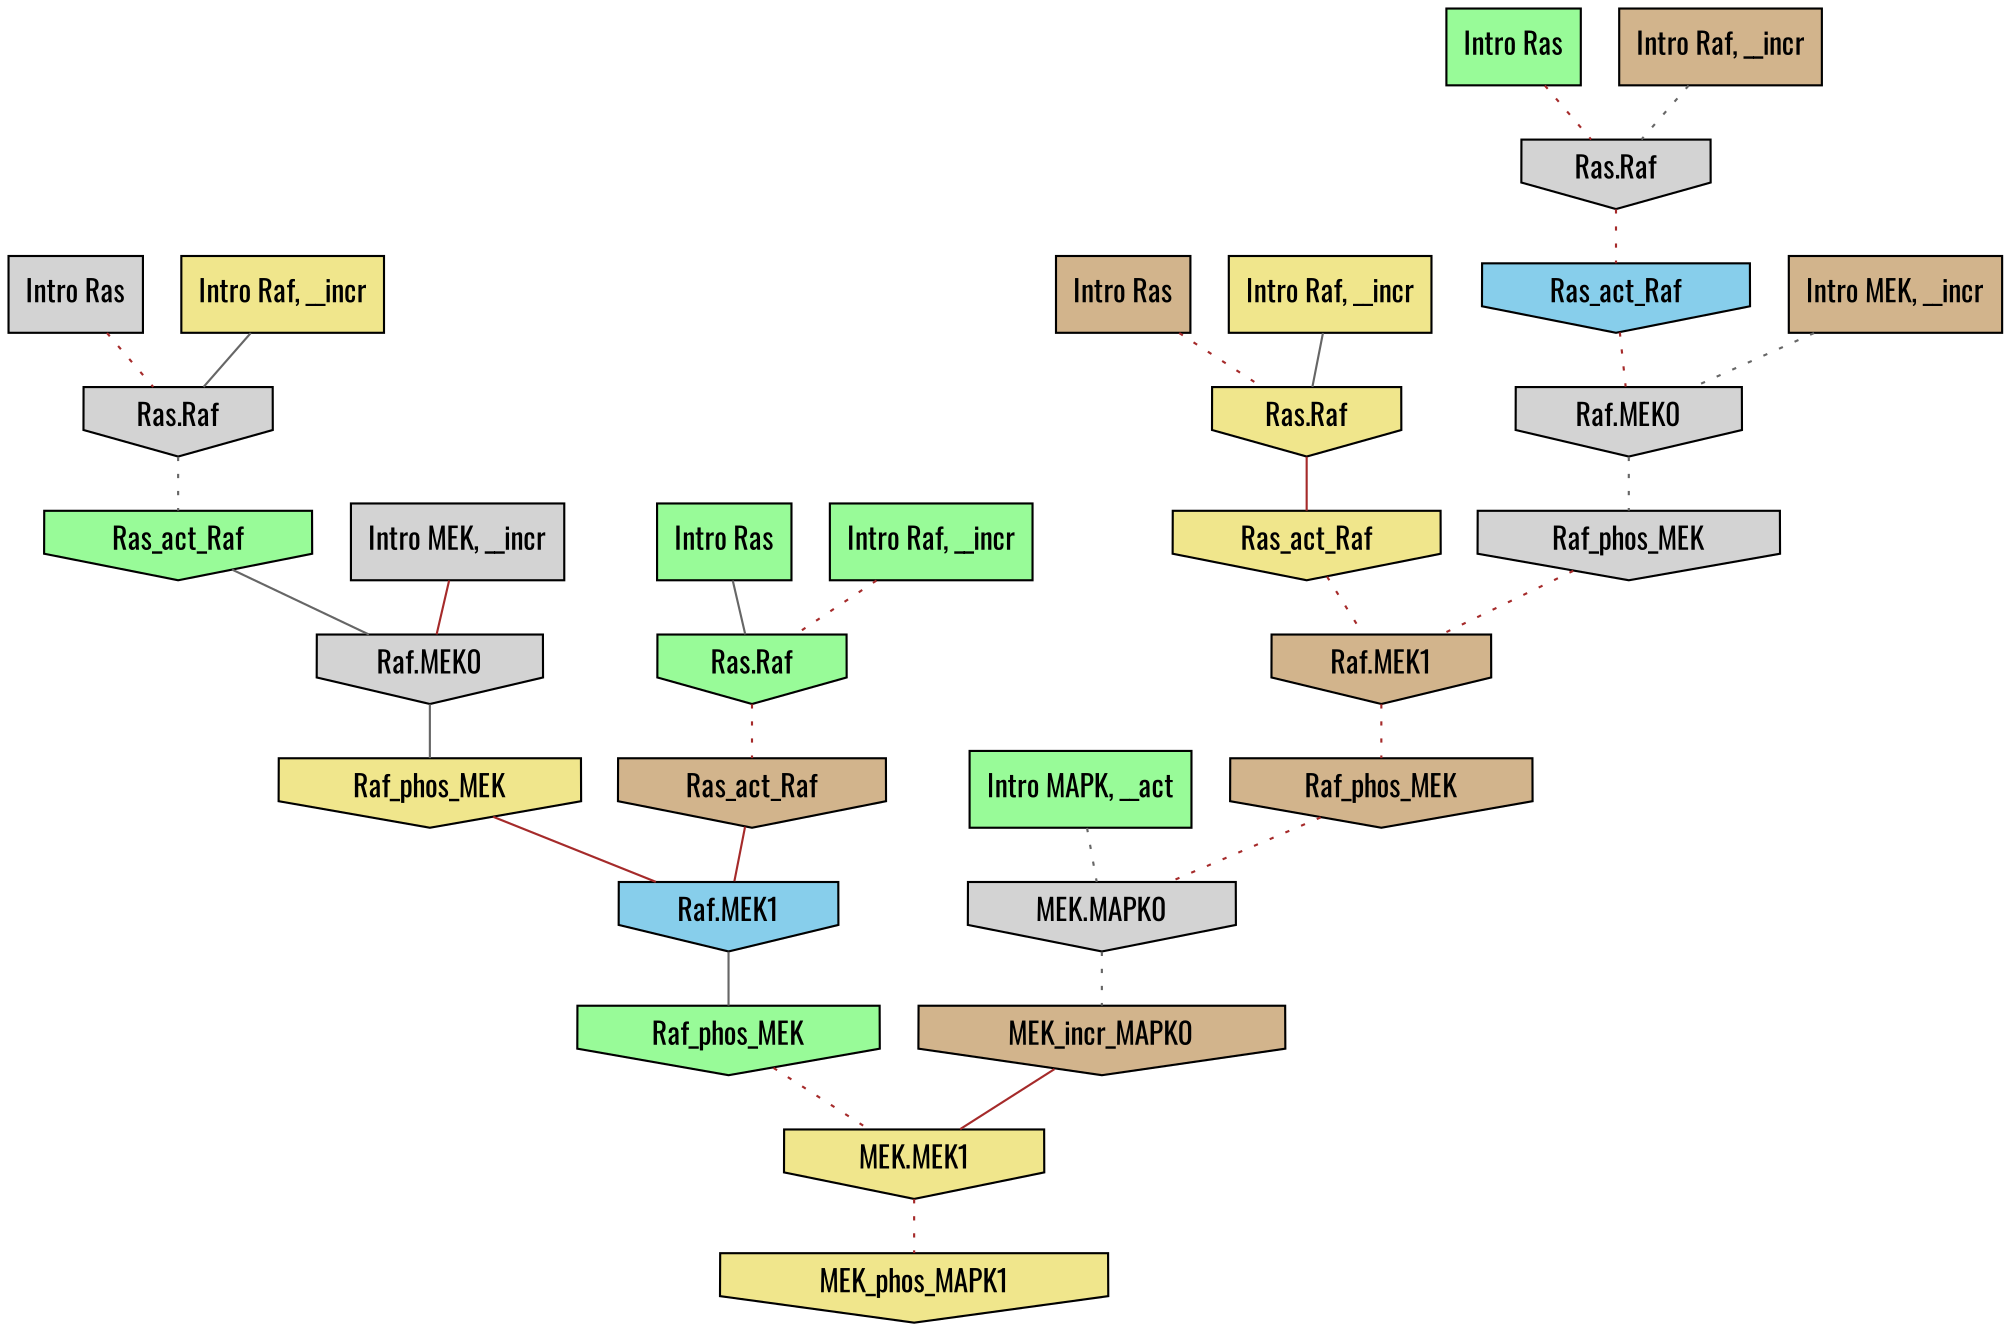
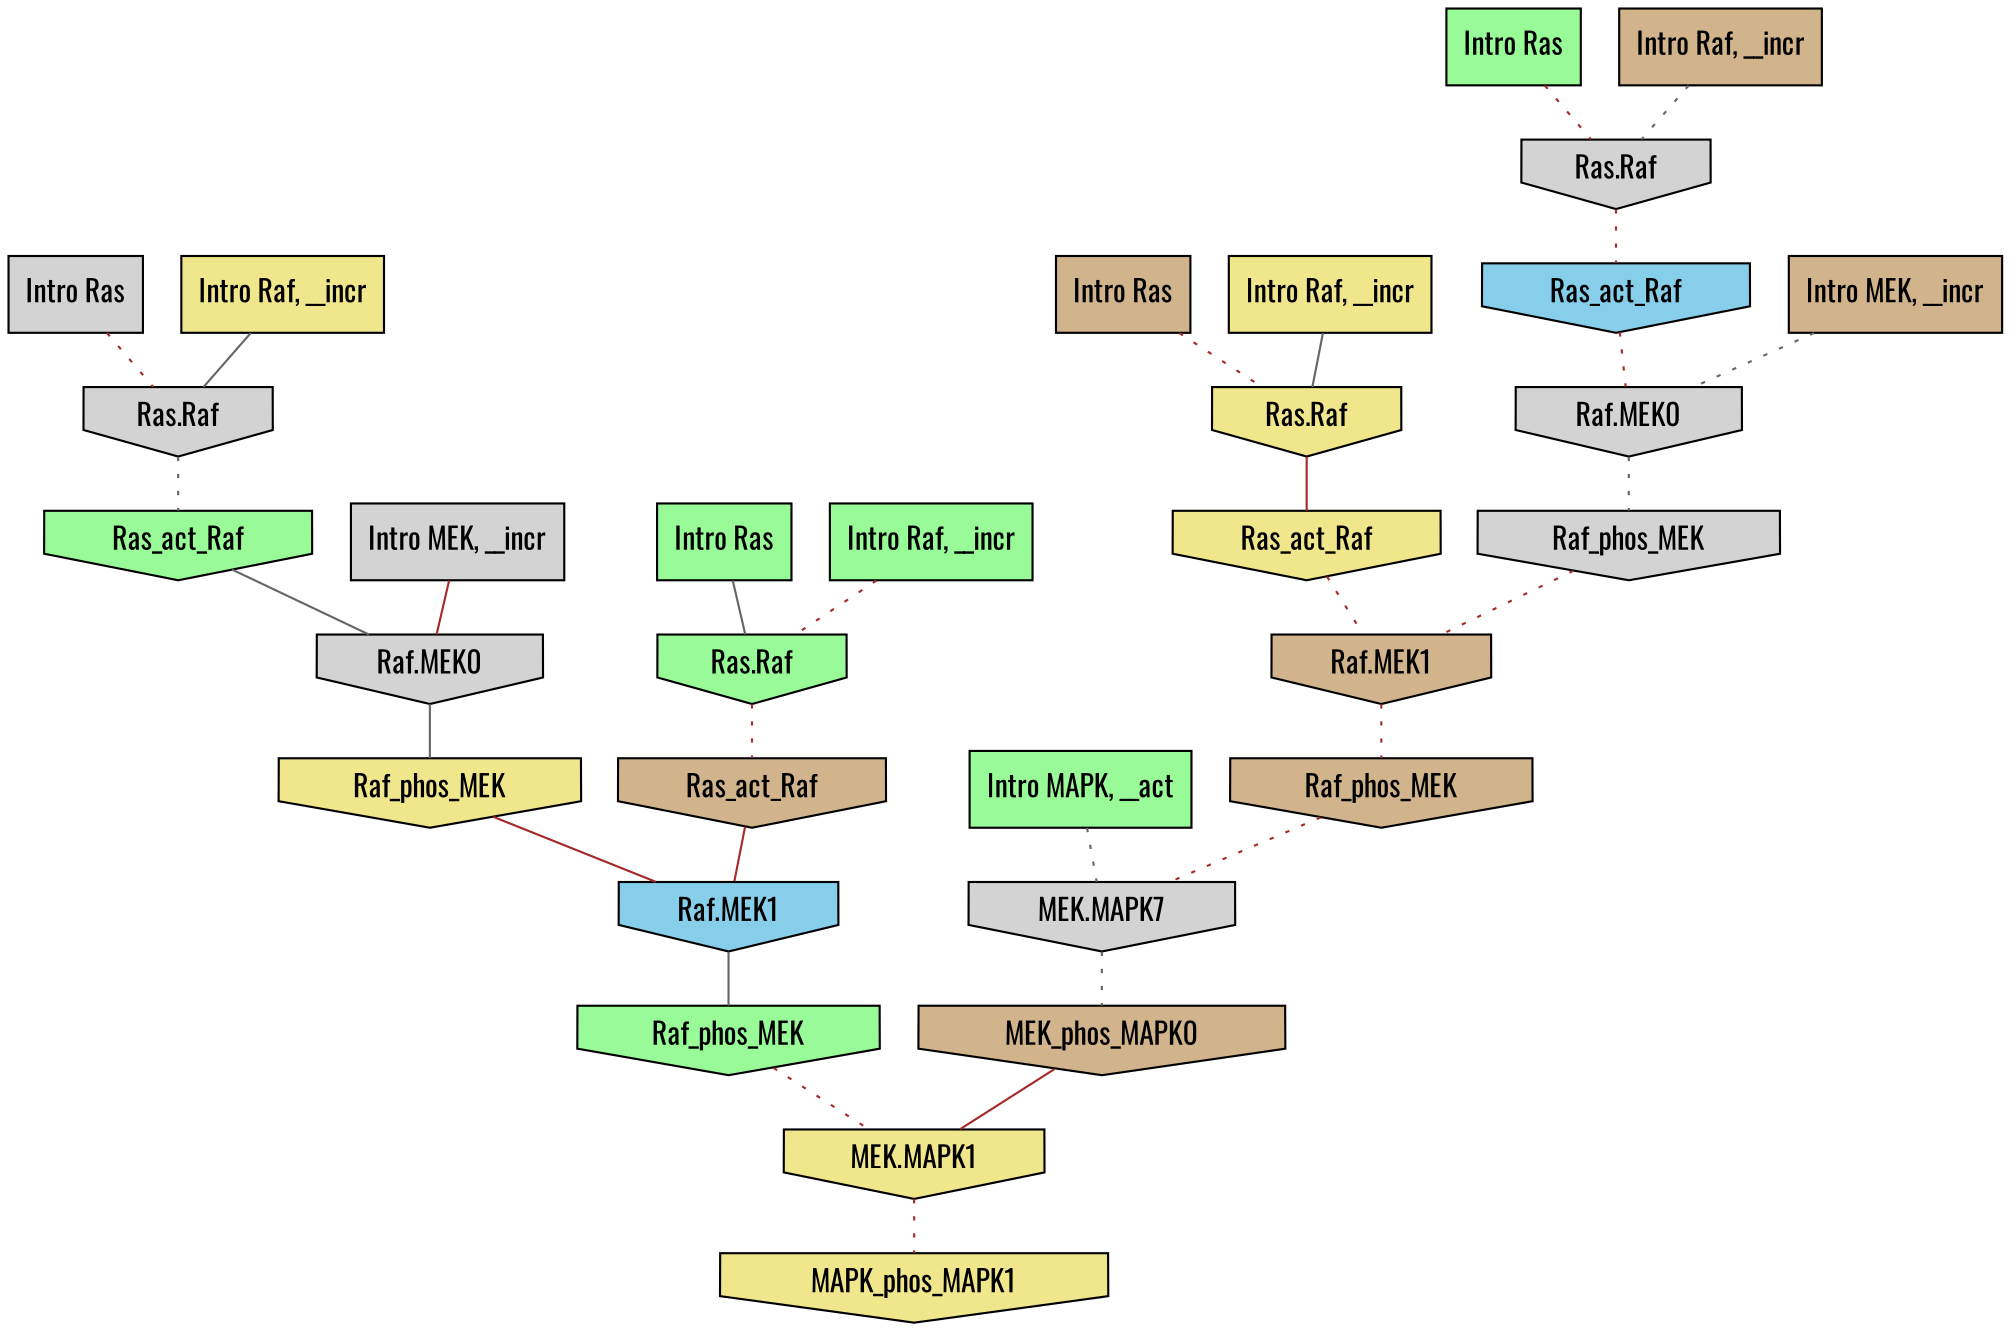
node "MEK.MAPK0": label "MEK.MAPK0" -> "MEK.MAPK7"
node "MEK_incr_MAPK0": label "MEK_incr_MAPK0" -> "MEK_phos_MAPK0"
node "MEK.MEK1": label "MEK.MEK1" -> "MEK.MAPK1"
node "MEK_phos_MAPK1": label "MEK_phos_MAPK1" -> "MAPK_phos_MAPK1"
